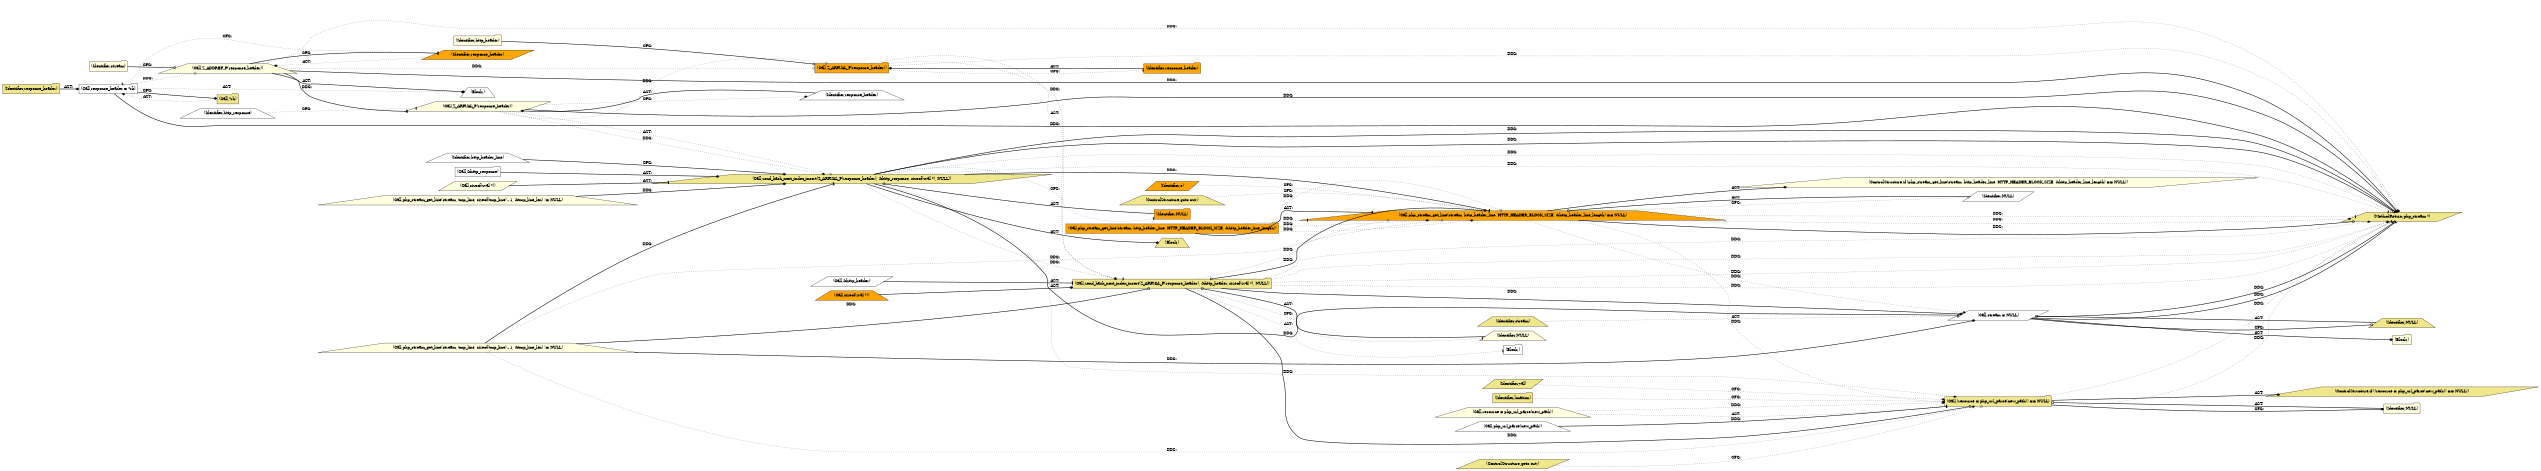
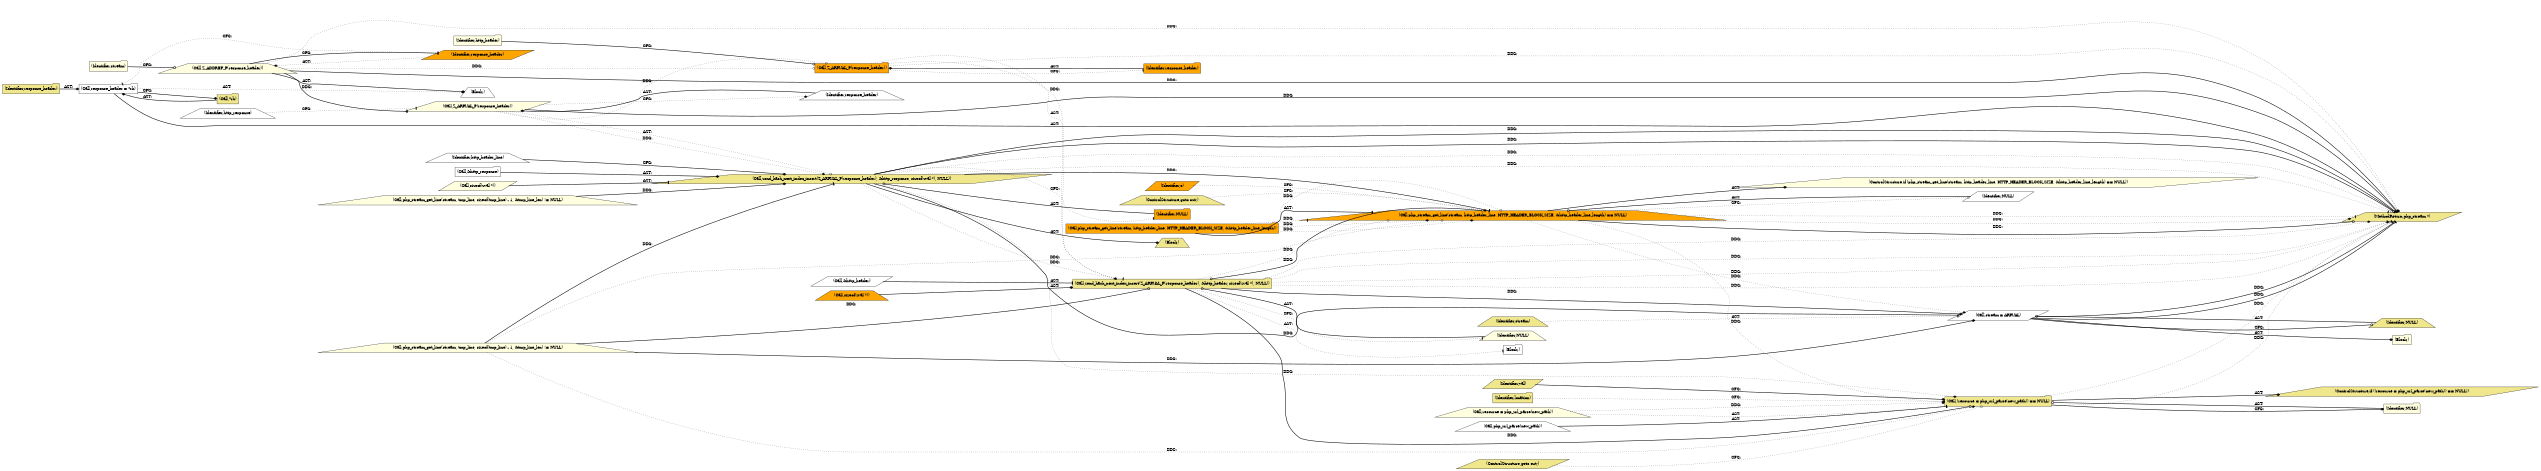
edge "(Call,response_header = *rh)" -> "(Call,Z_ADDREF_P(response_header))": removed, label "DDG:"
edge "(Call,*rh)" -> "(Call,response_header = *rh)": style dotted -> bold
edge "(Call,response_header = *rh)" -> "(MethodReturn,php_stream *)": label "DDG: " -> "AST: "
node "(Call,stream = NULL)": label "(Call,stream = NULL)" -> "(Call,stream = ARRVAL)"
edge "(Identifier,val)" -> "(Call,(resource = php_url_parse(new_path)) == NULL)": style dotted -> bold
edge "(Call,php_url_parse(new_path))" -> "(Call,(resource = php_url_parse(new_path)) == NULL)": label "DDG: " -> "AST: "
